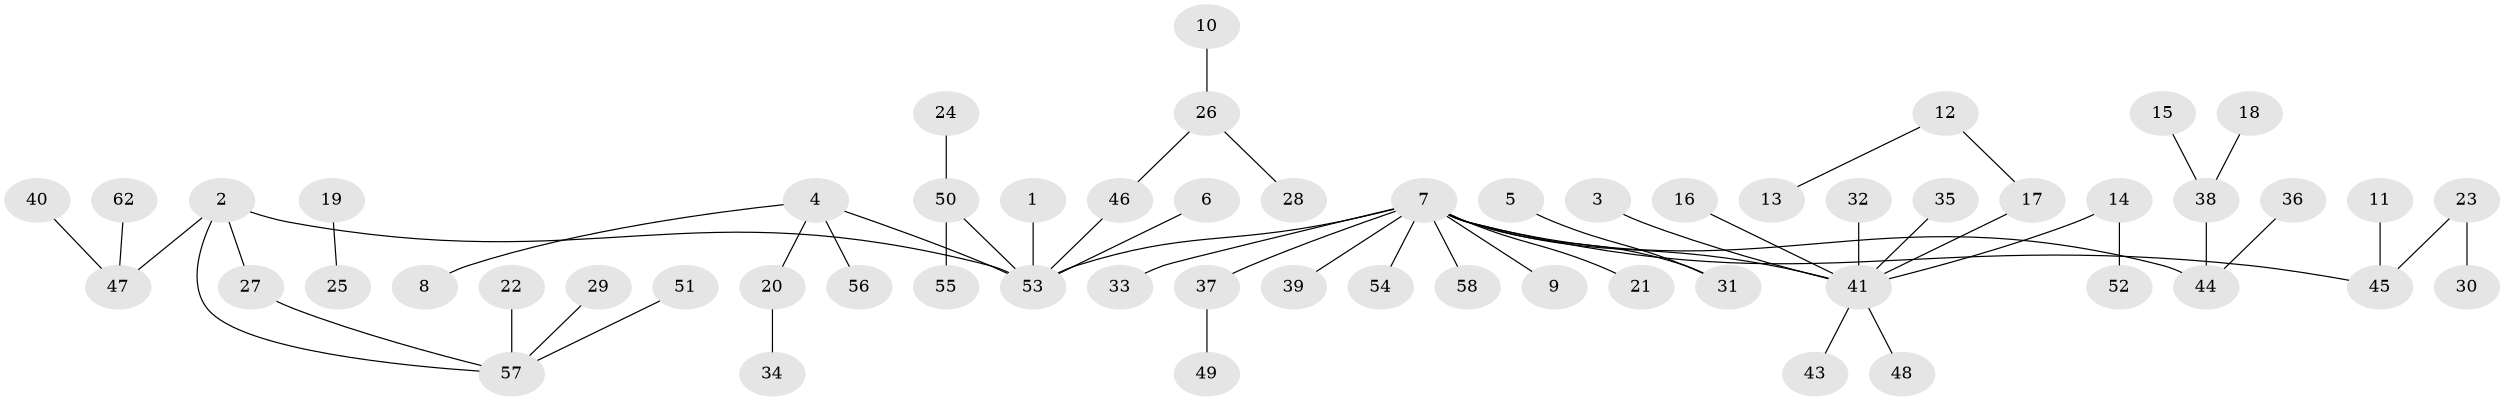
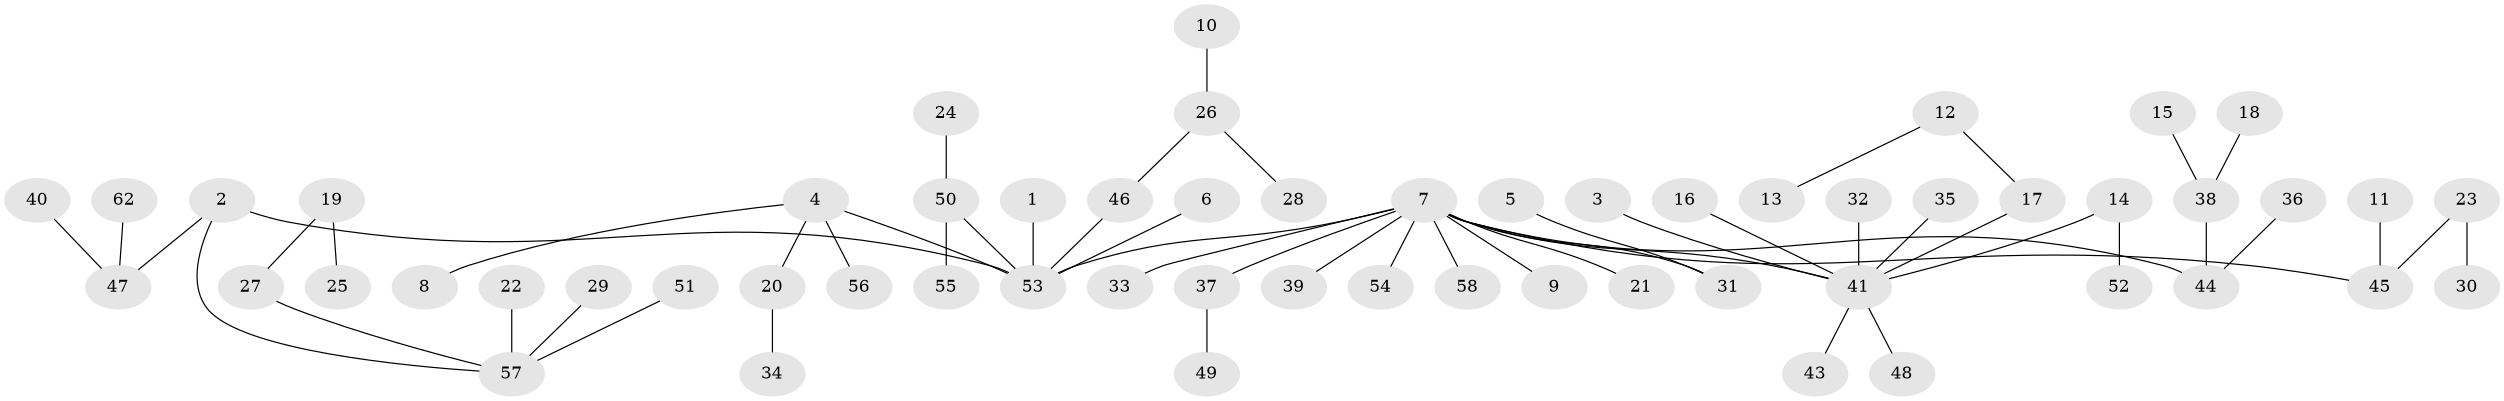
edge "2" -- "27": now "19" -- "27"
